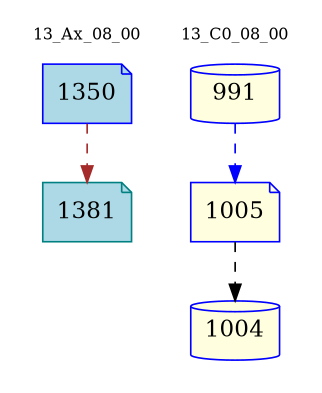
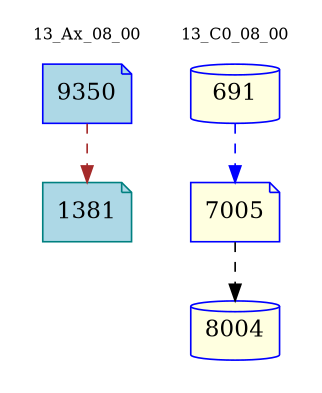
node "1350": label "1350" -> "9350"
node "991": label "991" -> "691"
node "1005": label "1005" -> "7005"
node "1004": label "1004" -> "8004"
